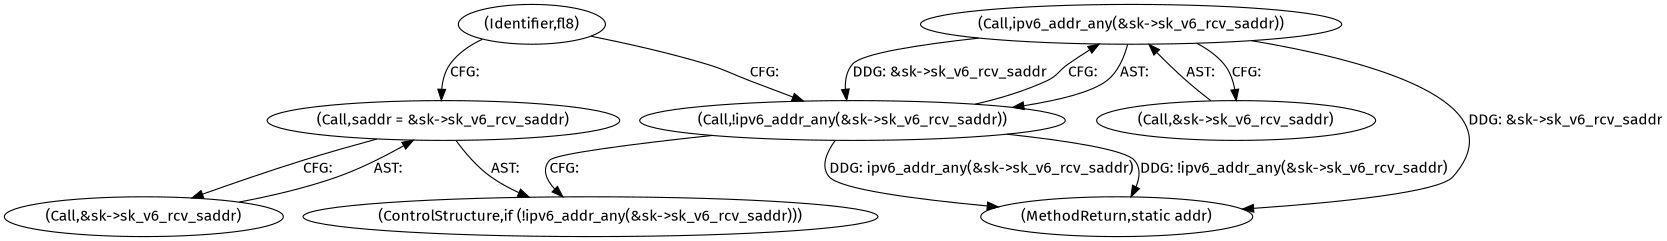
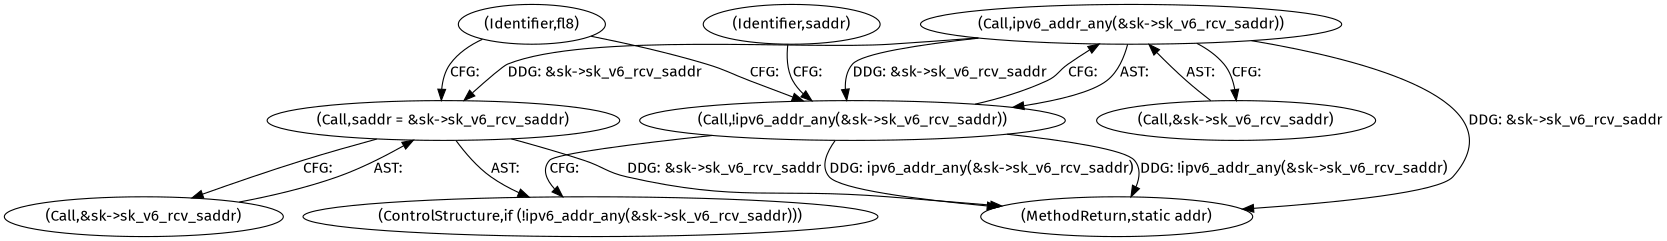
node "(Identifier,saddr)": added
edge "(Call,ipv6_addr_any(&sk->sk_v6_rcv_saddr))" -> "(Call,saddr = &sk->sk_v6_rcv_saddr)": added, label "DDG: &sk->sk_v6_rcv_saddr"
edge "(Call,saddr = &sk->sk_v6_rcv_saddr)" -> "(MethodReturn,static addr)": added, label "DDG: &sk->sk_v6_rcv_saddr"
